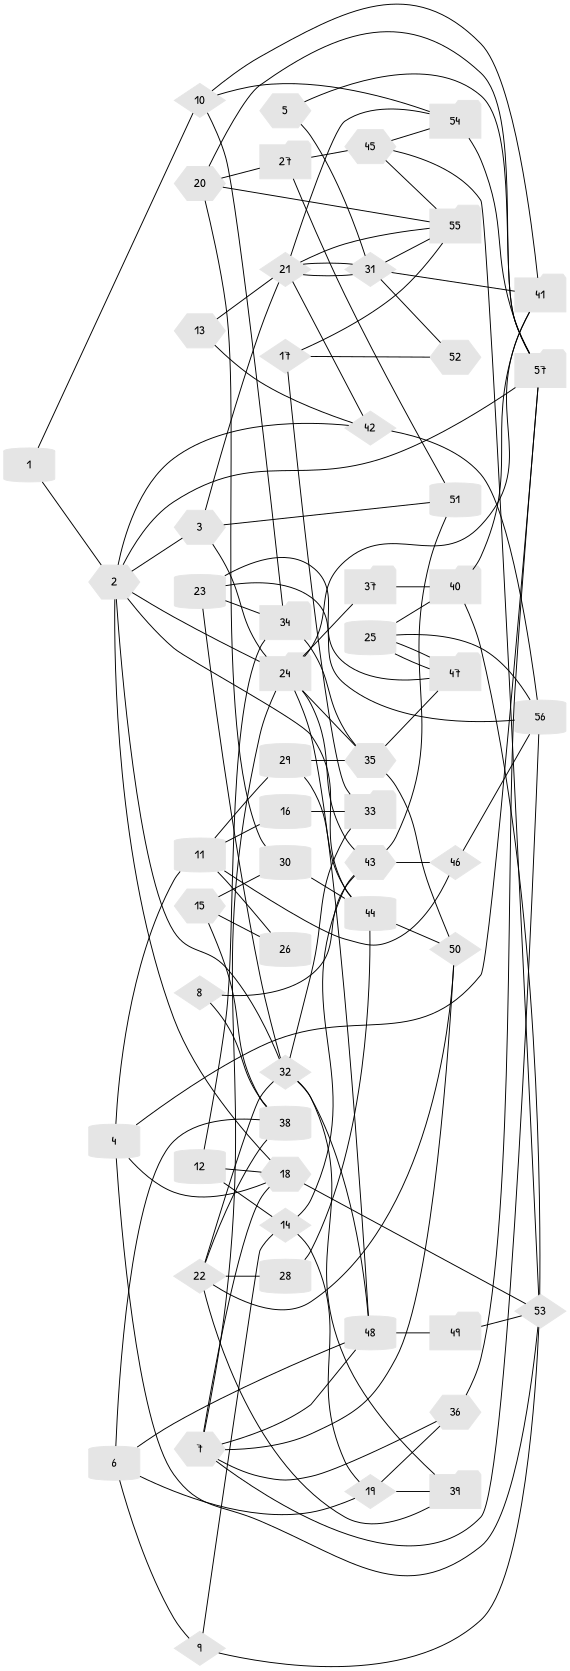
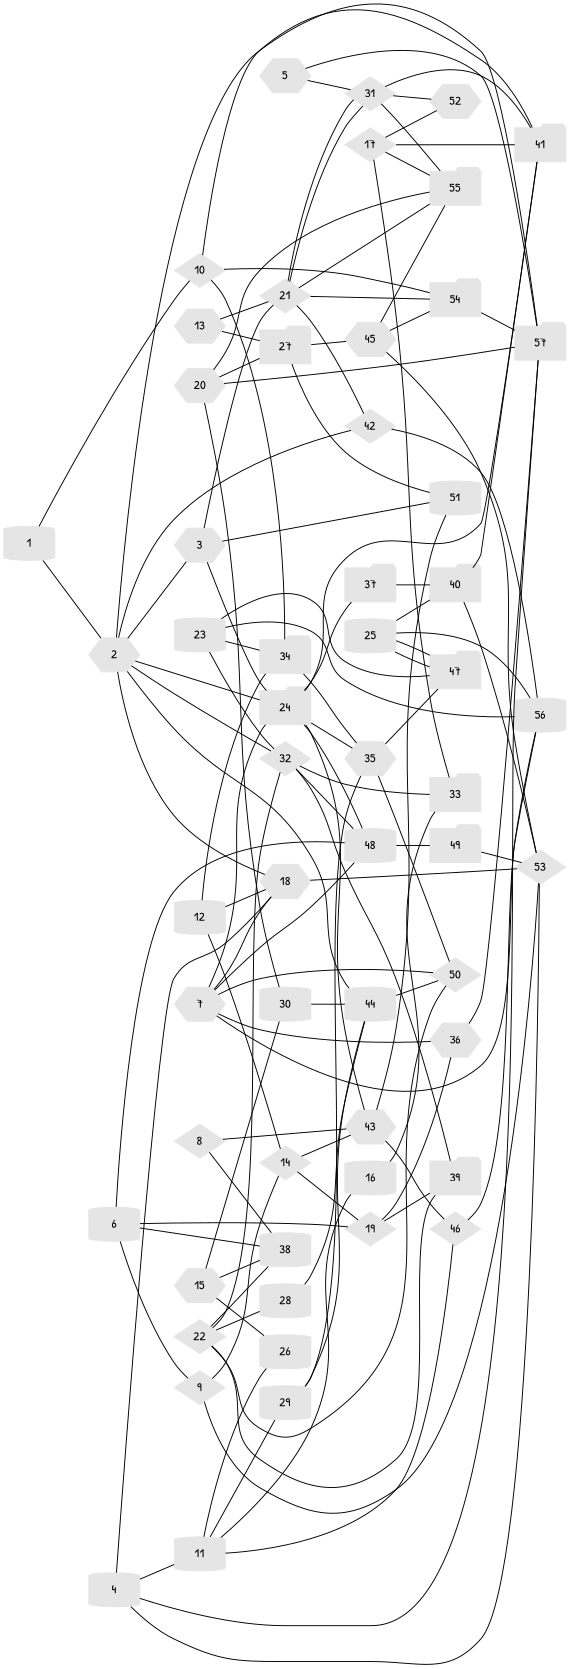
edge "17" -- "41": added
edge "13" -- "42": now "13" -- "27"
